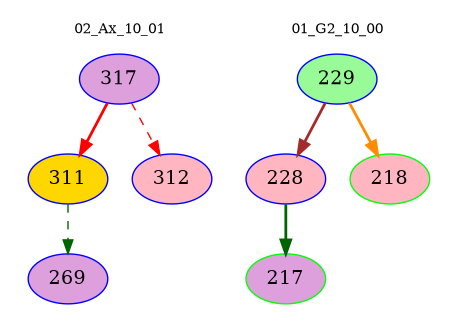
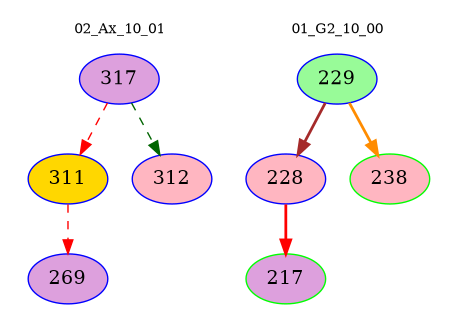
edge "317" -> "311": style bold -> dashed
edge "317" -> "312": color red -> darkgreen
node "218": label "218" -> "238"
edge "311" -> "269": color darkgreen -> red
edge "228" -> "217": color darkgreen -> red
